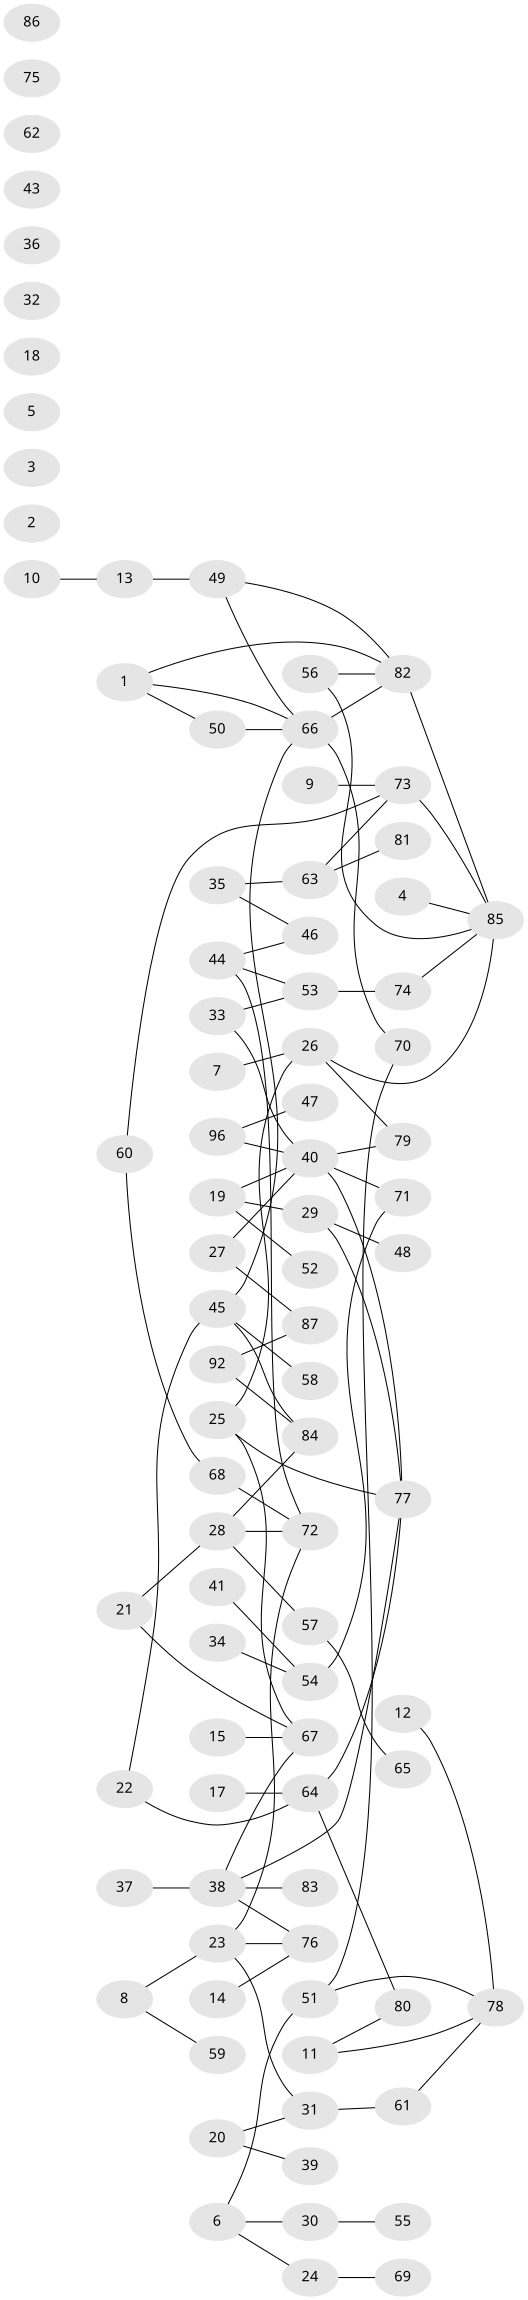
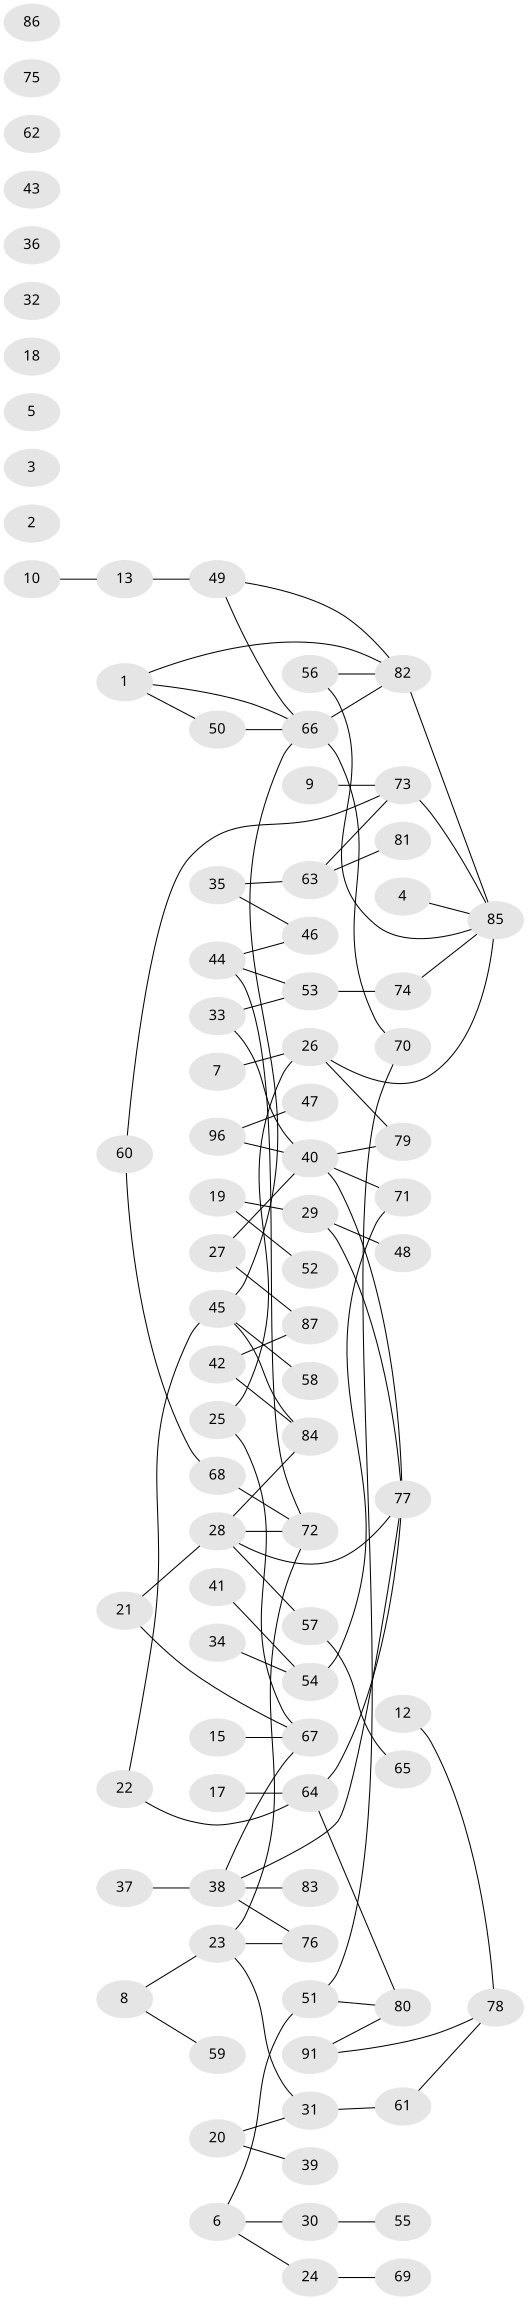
edge "40" -- "19": removed
node "92": label "92" -> "42"
edge "25" -- "77": now "28" -- "77"
edge "51" -- "78": now "51" -- "80"
node "14": removed
node "11": label "11" -> "91"
